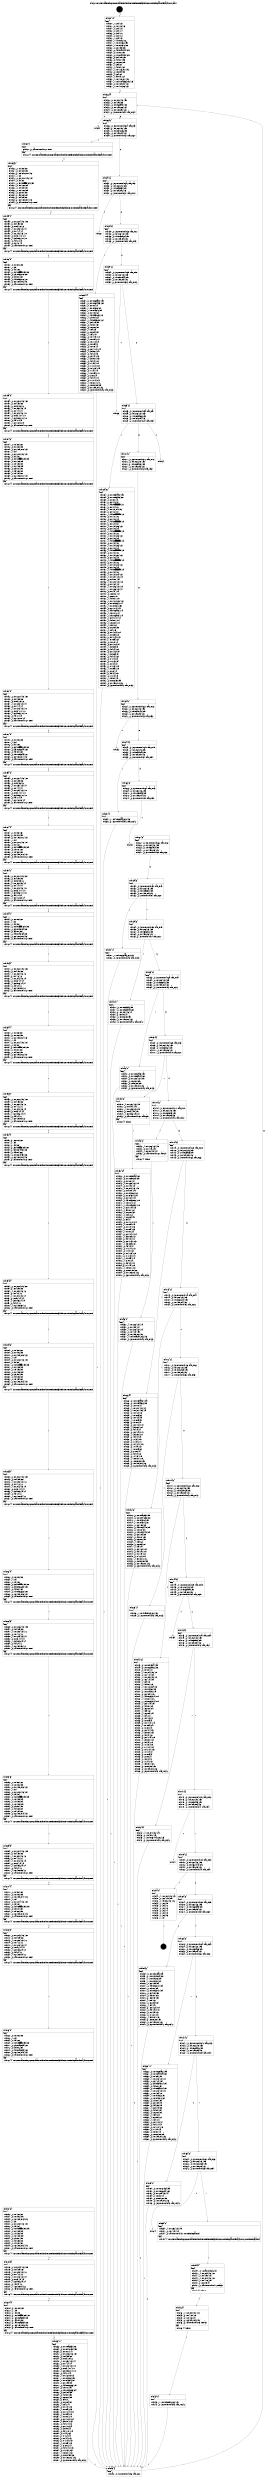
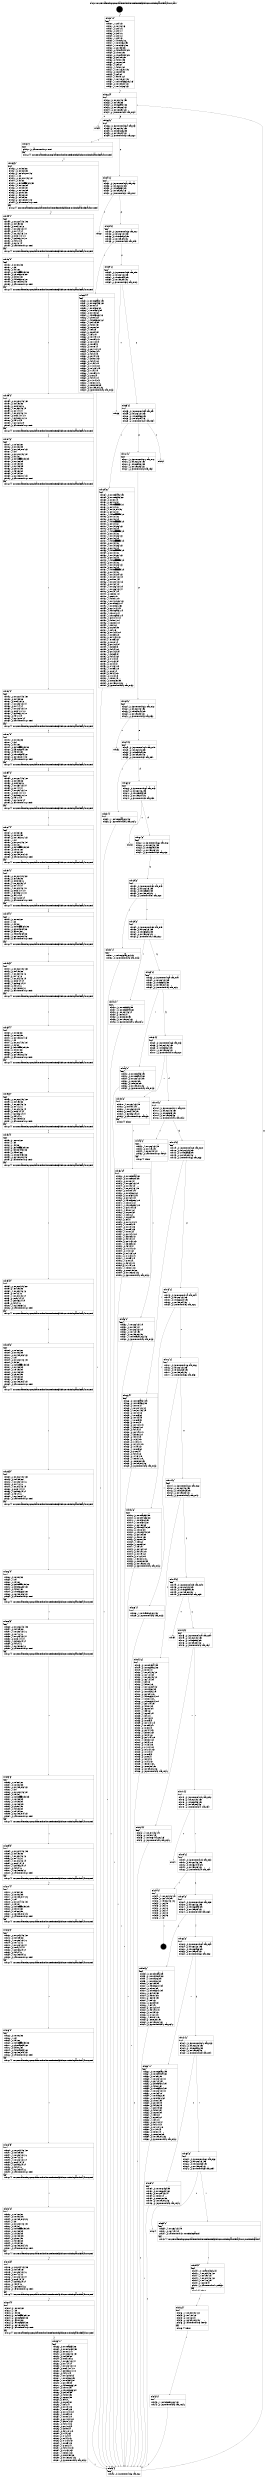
edge "0x401665 [28]" -> "0x401681 [28]": added, label "19"
node "0x40218b [39]": added
